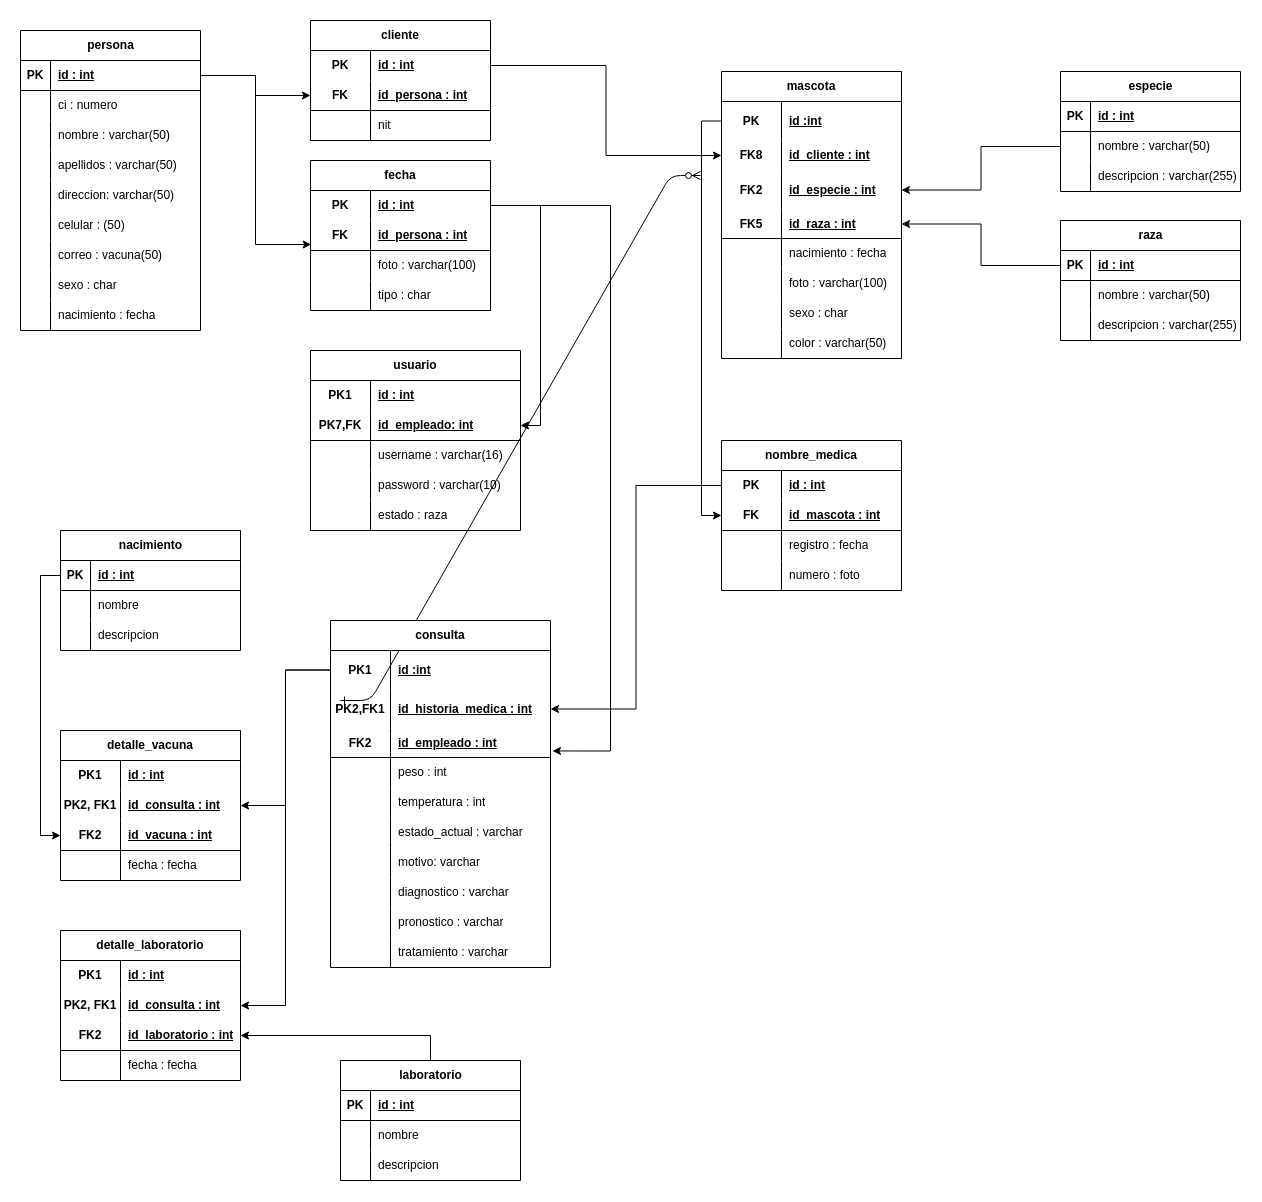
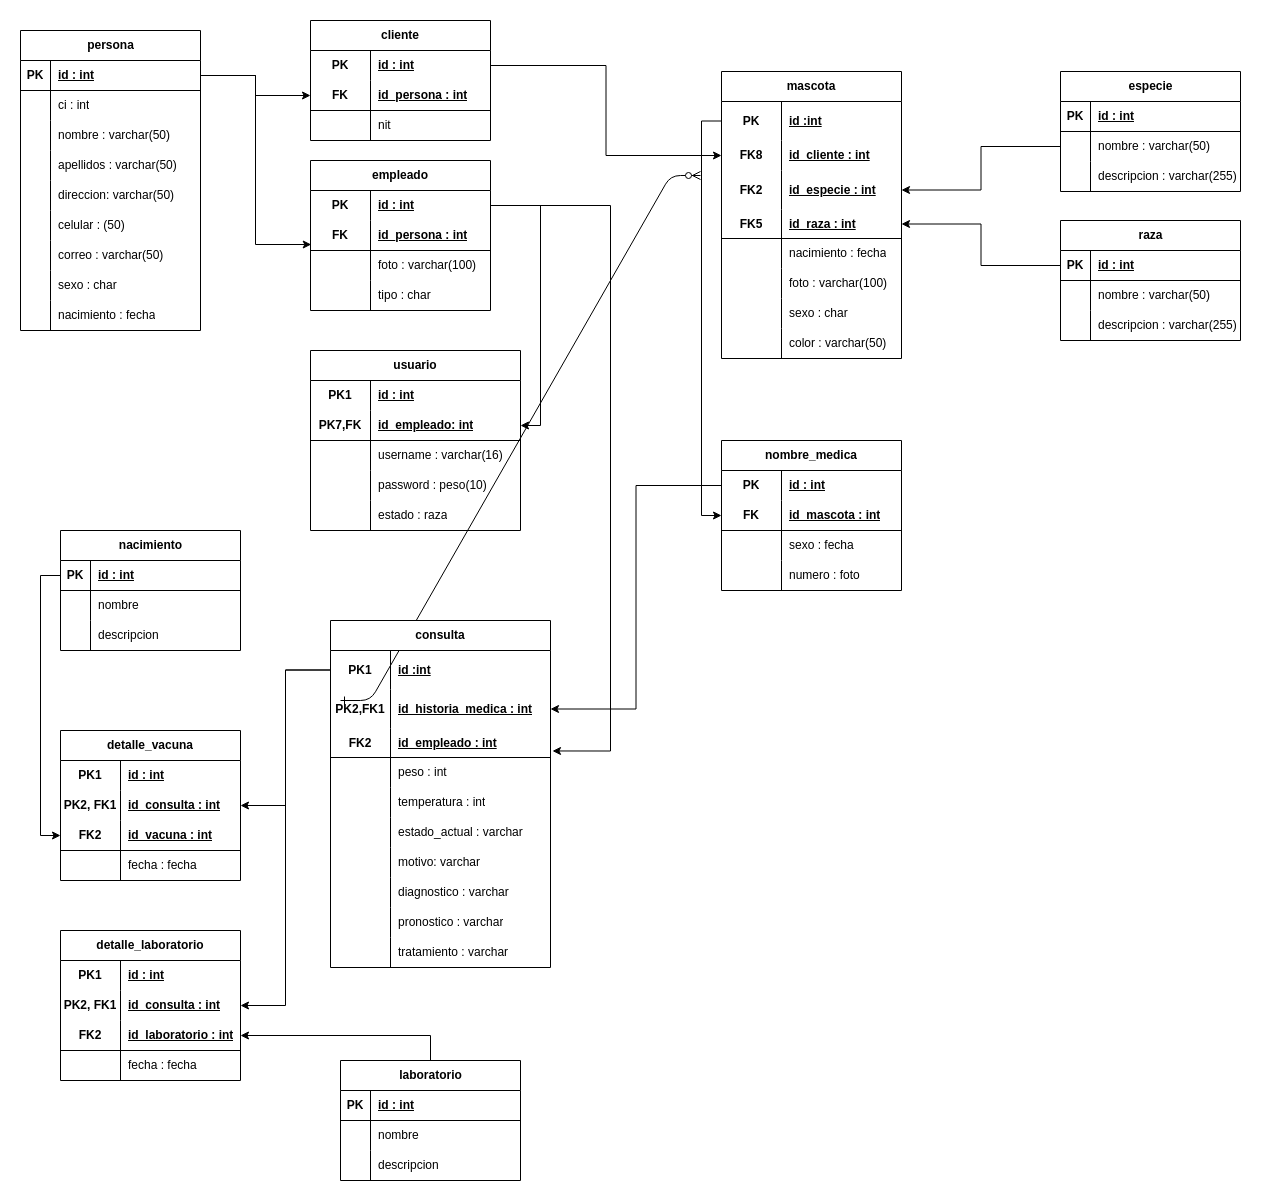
node "ci : numero": label "ci : numero" -> "ci : int"
node "fecha": label "fecha" -> "empleado"
node "correo : vacuna(50)": label "correo : vacuna(50)" -> "correo : varchar(50)"
node "password : varchar(10)": label "password : varchar(10)" -> "password : peso(10)"
node "registro : fecha": label "registro : fecha" -> "sexo : fecha"
